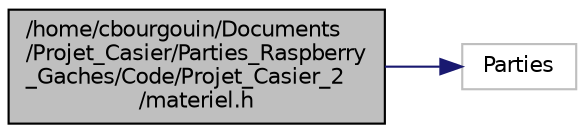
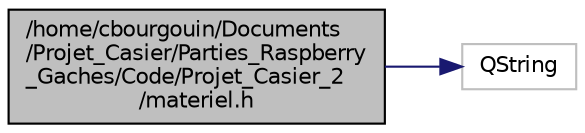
node "Parties": label "Parties" -> "QString"
